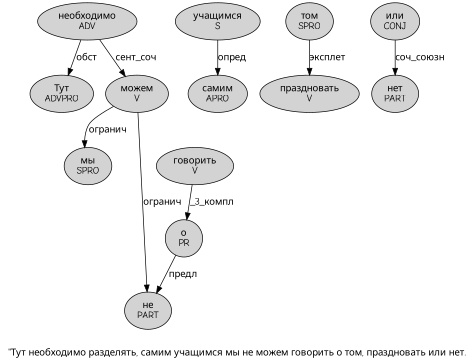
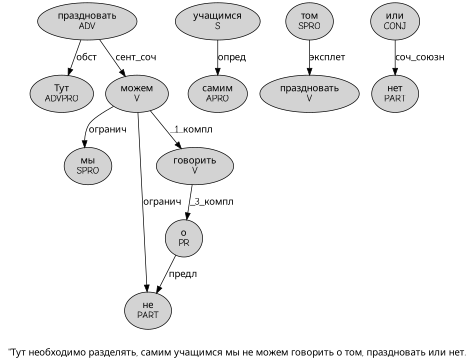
node "необходимо ADV": label "необходимо ADV" -> "праздновать ADV"
edge "можем V" -> "говорить V": added, label "_1_компл"
